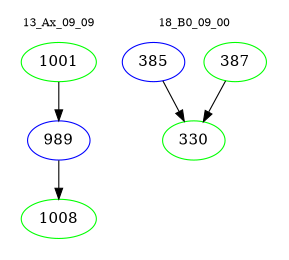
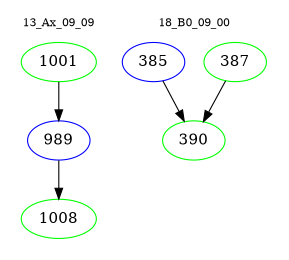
node "330": label "330" -> "390"
